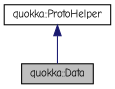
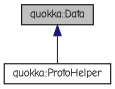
edge "quokka::Data" -> "quokka::ProtoHelper": reversed
